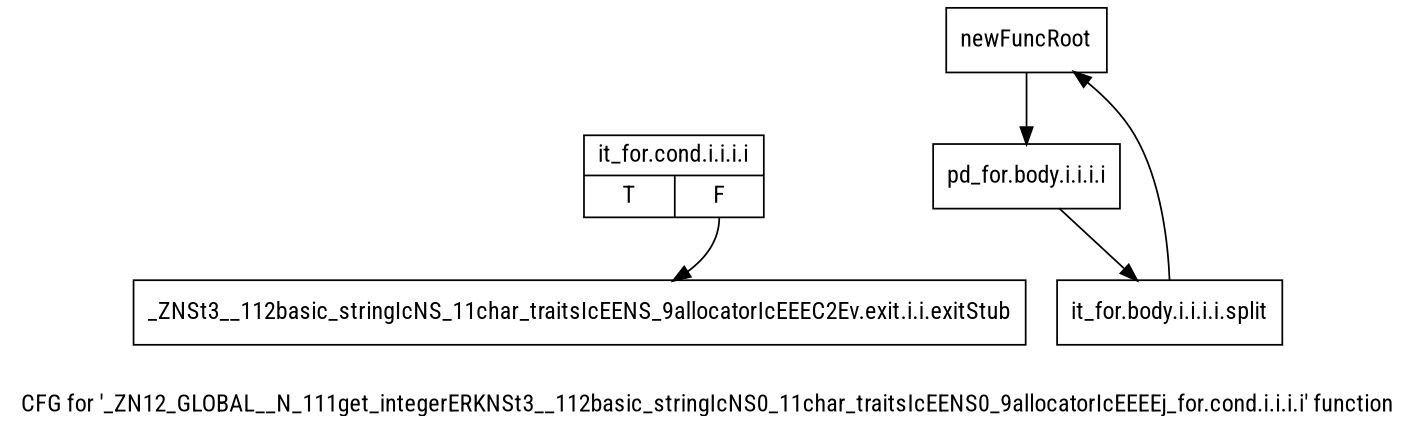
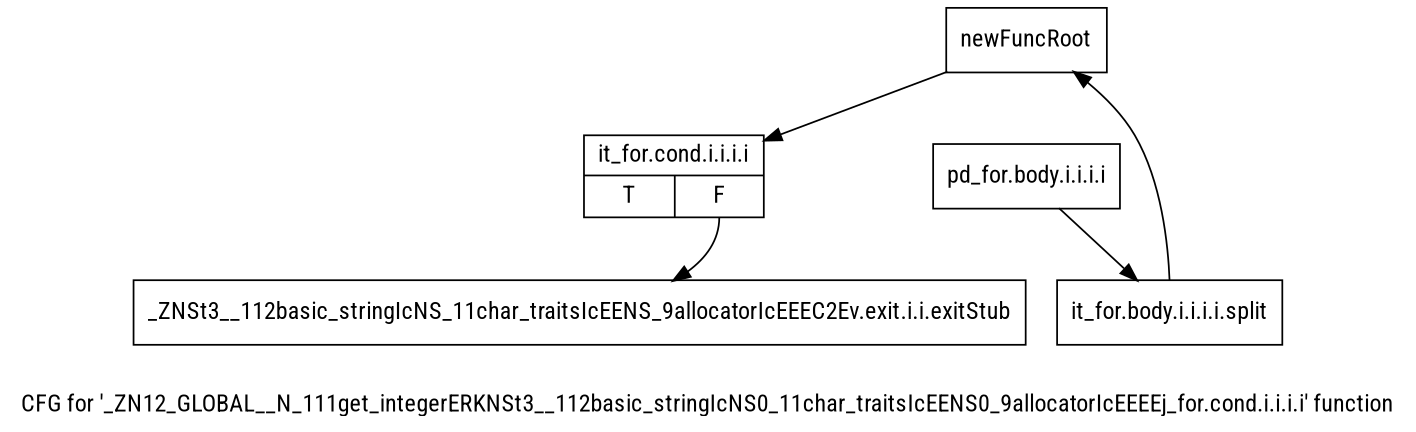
edge "newFuncRoot" -> "pd_for.body.i.i.i.i": now "newFuncRoot" -> "it_for.cond.i.i.i.i"
